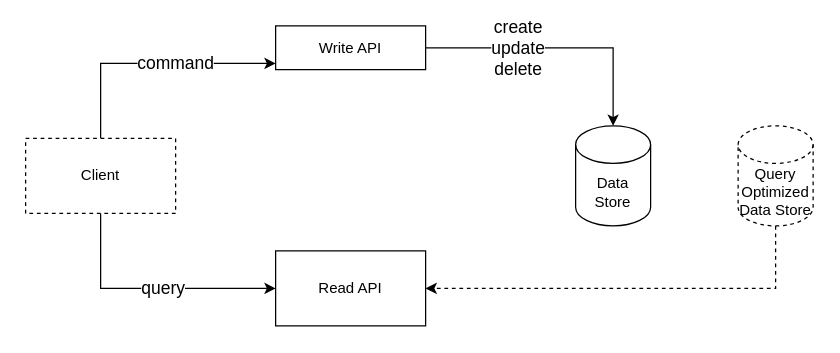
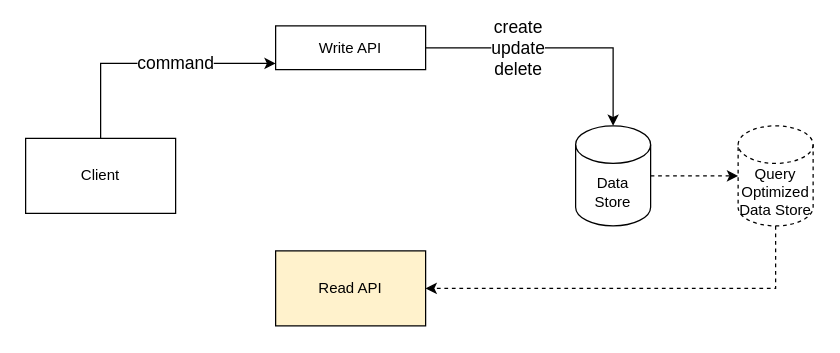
node "Client": style dashed -> solid
edge "Data Store" -> "Query Optimized Data Store": added
edge "Client" -> "Read API": removed, label "query"
node "Read API": fillcolor #ffffff -> #fff2cc
